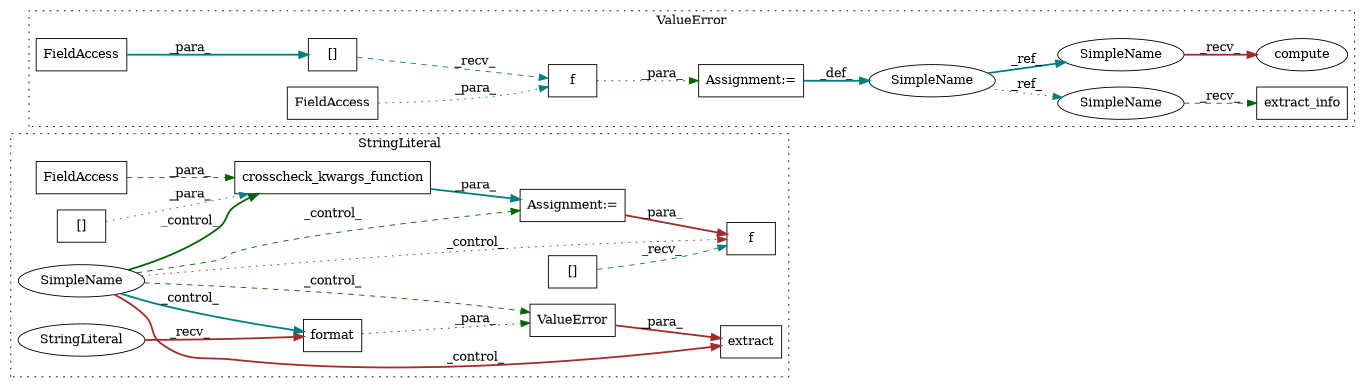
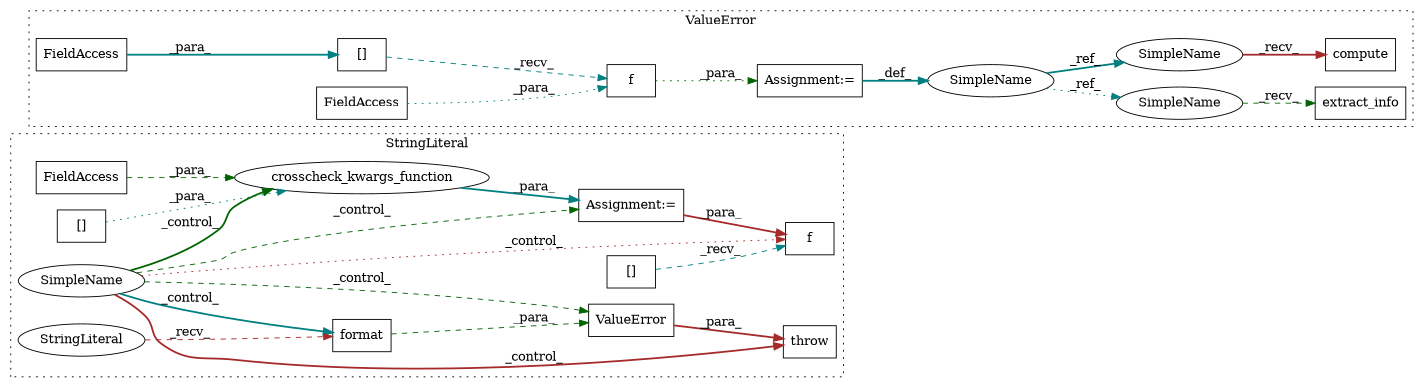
node "compute": shape ellipse -> box
node "crosscheck_kwargs_function": shape box -> ellipse
edge "format" -> "ValueError": style dotted -> dashed
edge "StringLiteral" -> "format": style bold -> dashed
node "extract": label "extract" -> "throw"
